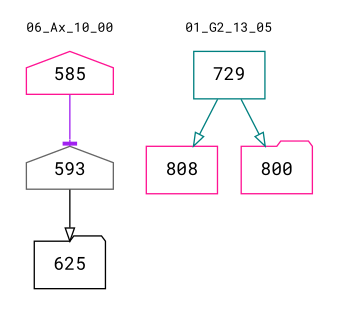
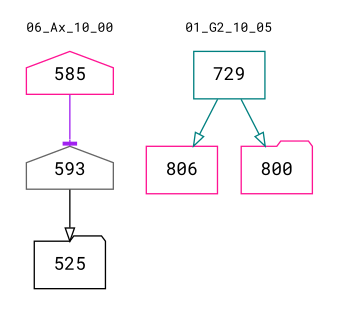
cluster "01_G2_13_05": label "01_G2_13_05" -> "01_G2_10_05"
node "808": label "808" -> "806"
node "625": label "625" -> "525"
